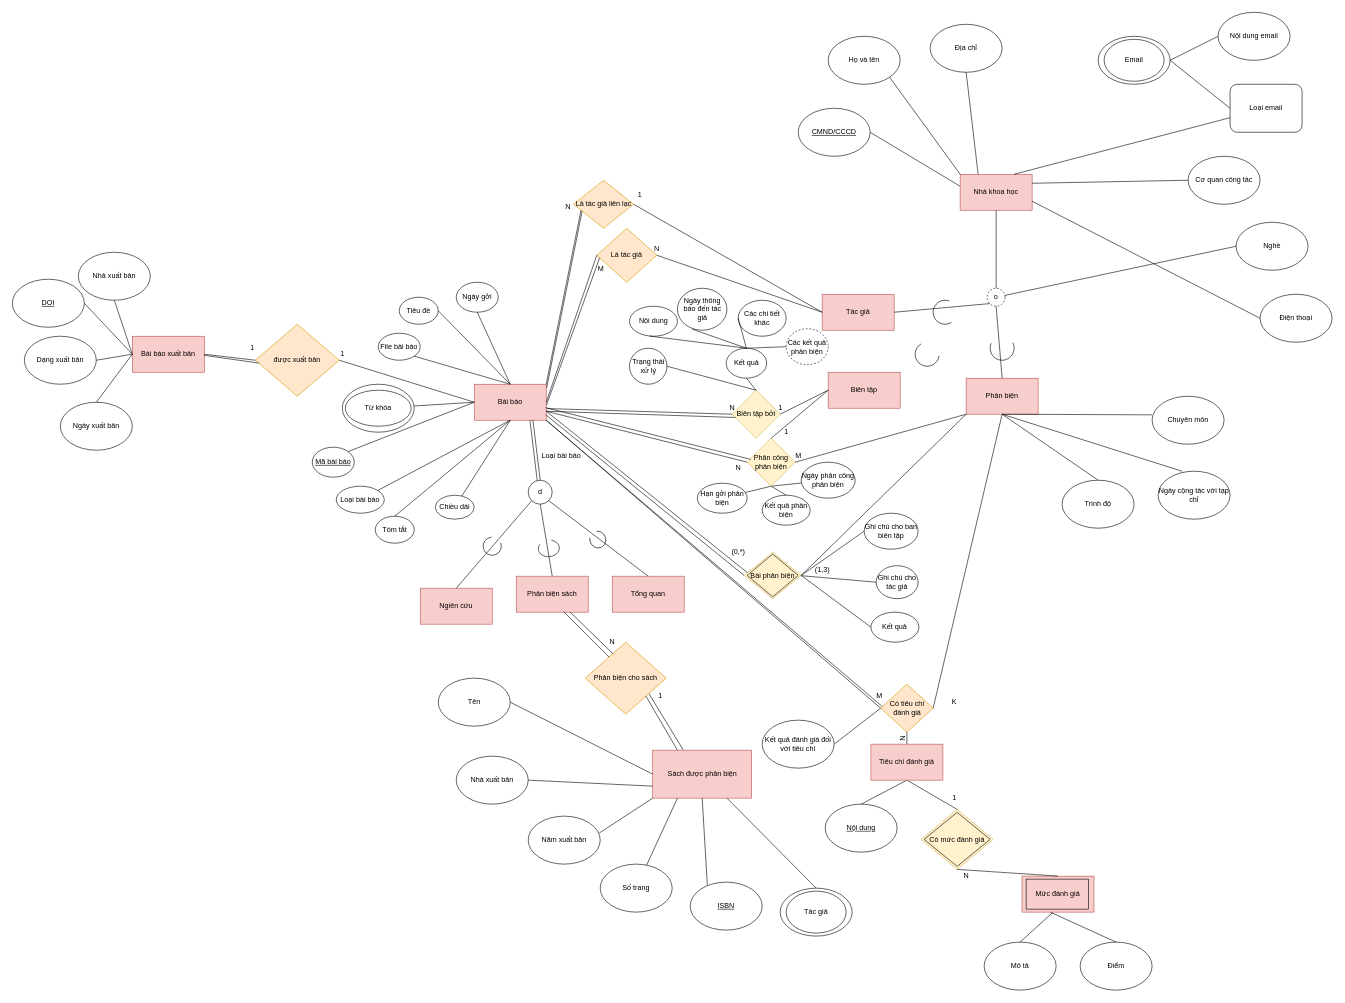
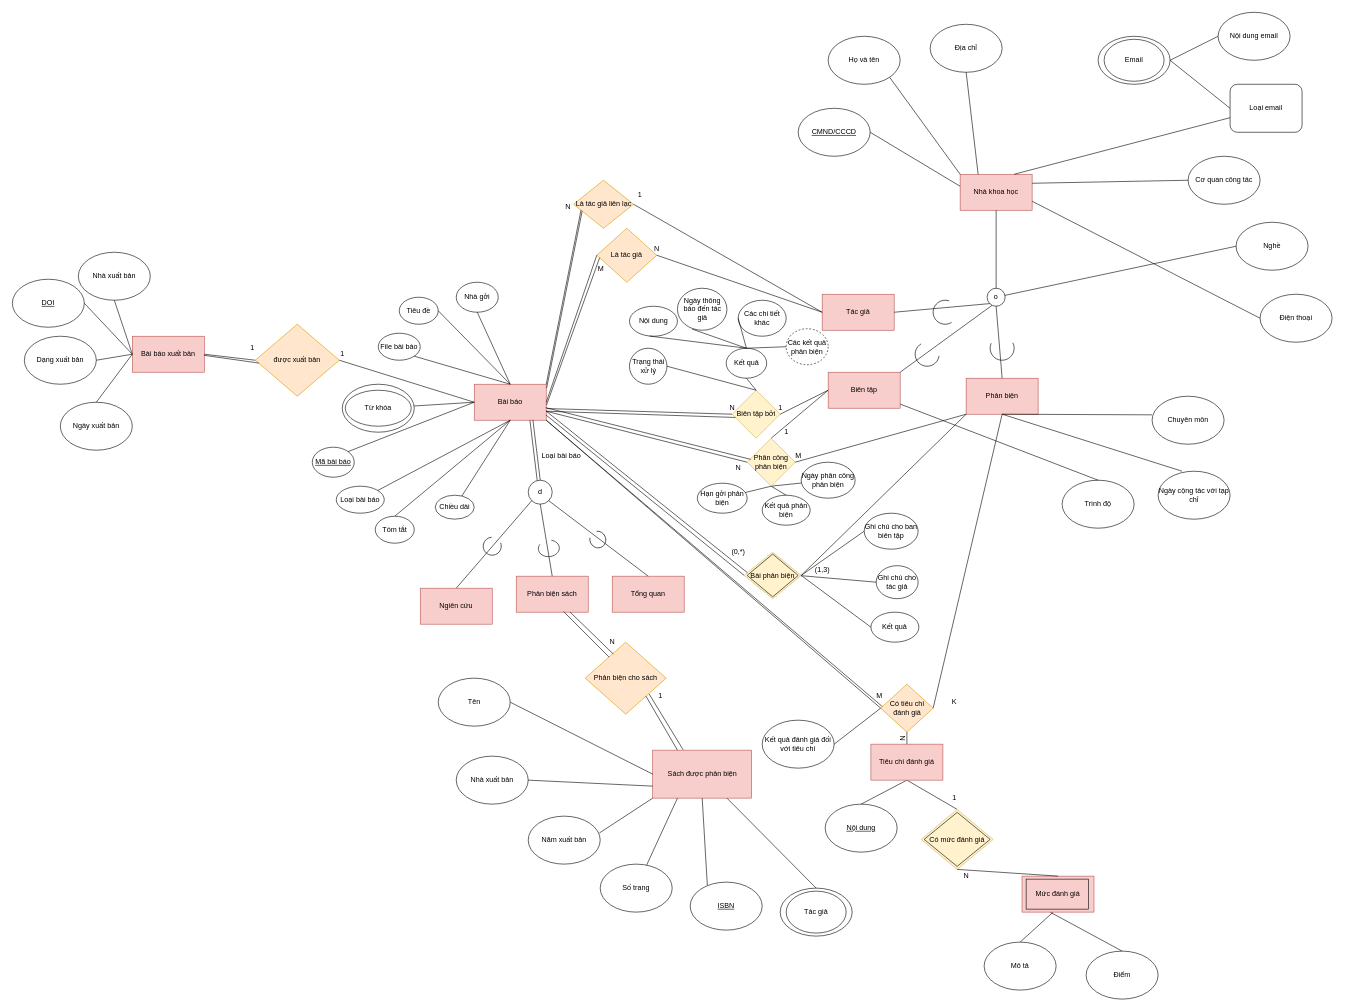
node "Ngày gởi": label "Ngày gởi" -> "Nhà gởi"
node "o": style dashed -> solid
edge "o" -- "Biên tập": added
edge "Phản biện" -- "Trình độ": now "Biên tập" -- "Trình độ"
node "Điểm": moved (1116, 966) -> (1122, 975)
